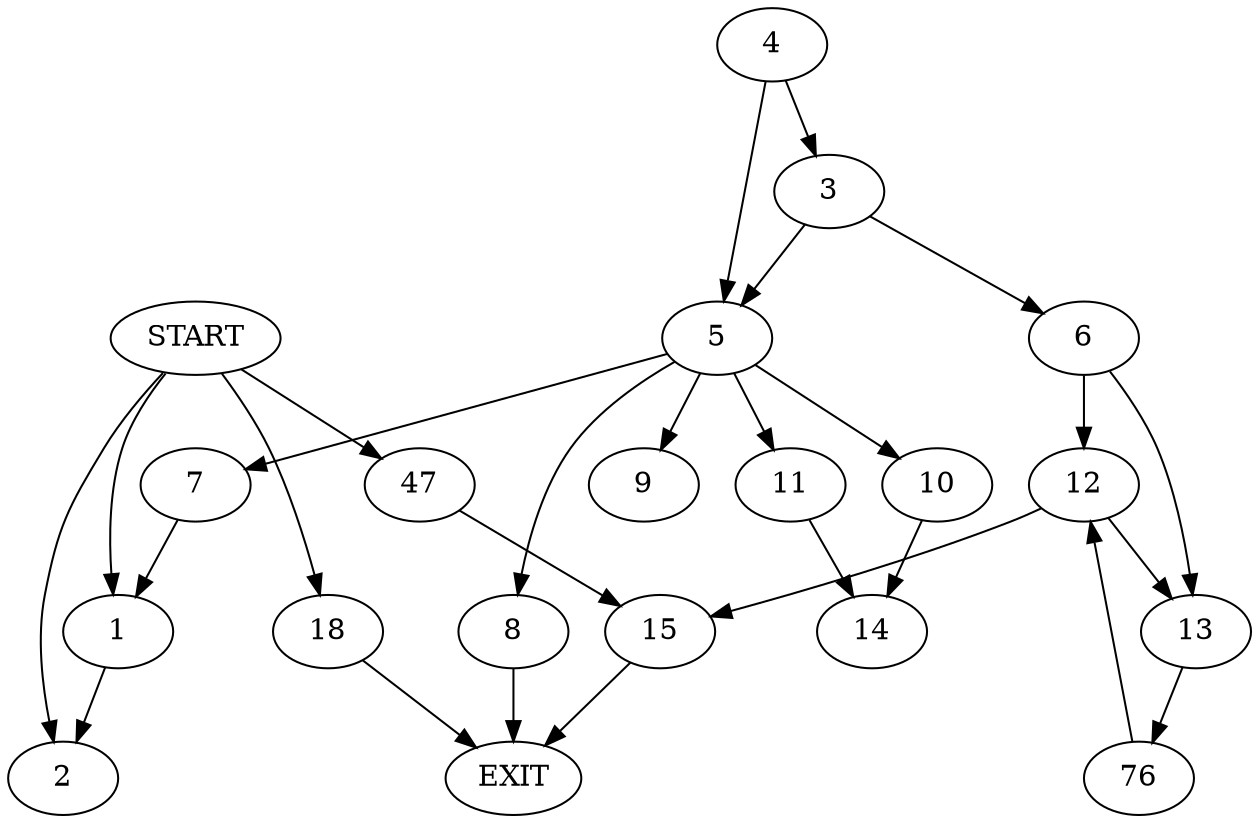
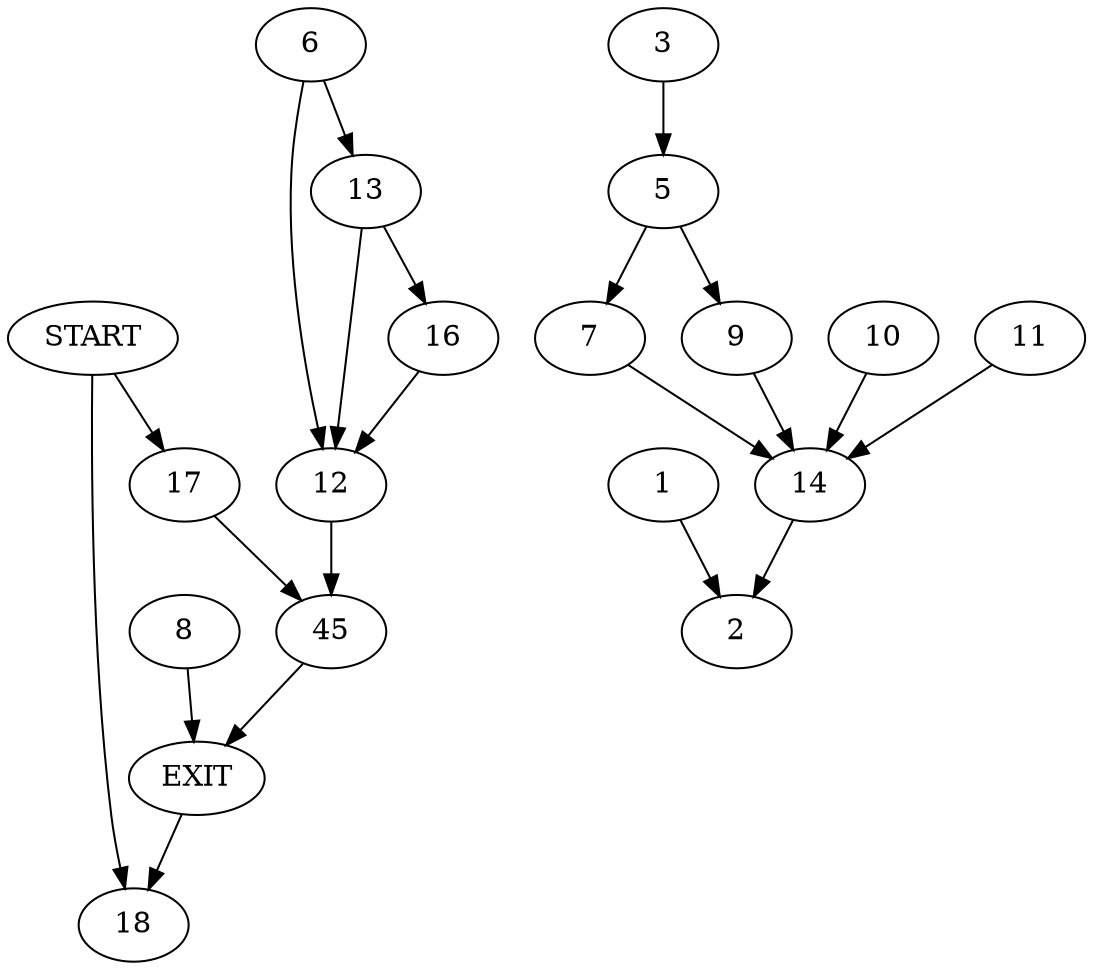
node "4": removed
edge "3" -> "6": removed
edge "5" -> "11": removed
edge "9" -> "14": added
edge "5" -> "10": removed
edge "5" -> "8": removed
edge "START" -> "1": removed
node "47": label "47" -> "17"
edge "START" -> "2": now "14" -> "2"
edge "7" -> "1": now "7" -> "14"
edge "12" -> "13": reversed
node "15": label "15" -> "45"
edge "18" -> "EXIT": reversed
node "76": label "76" -> "16"
